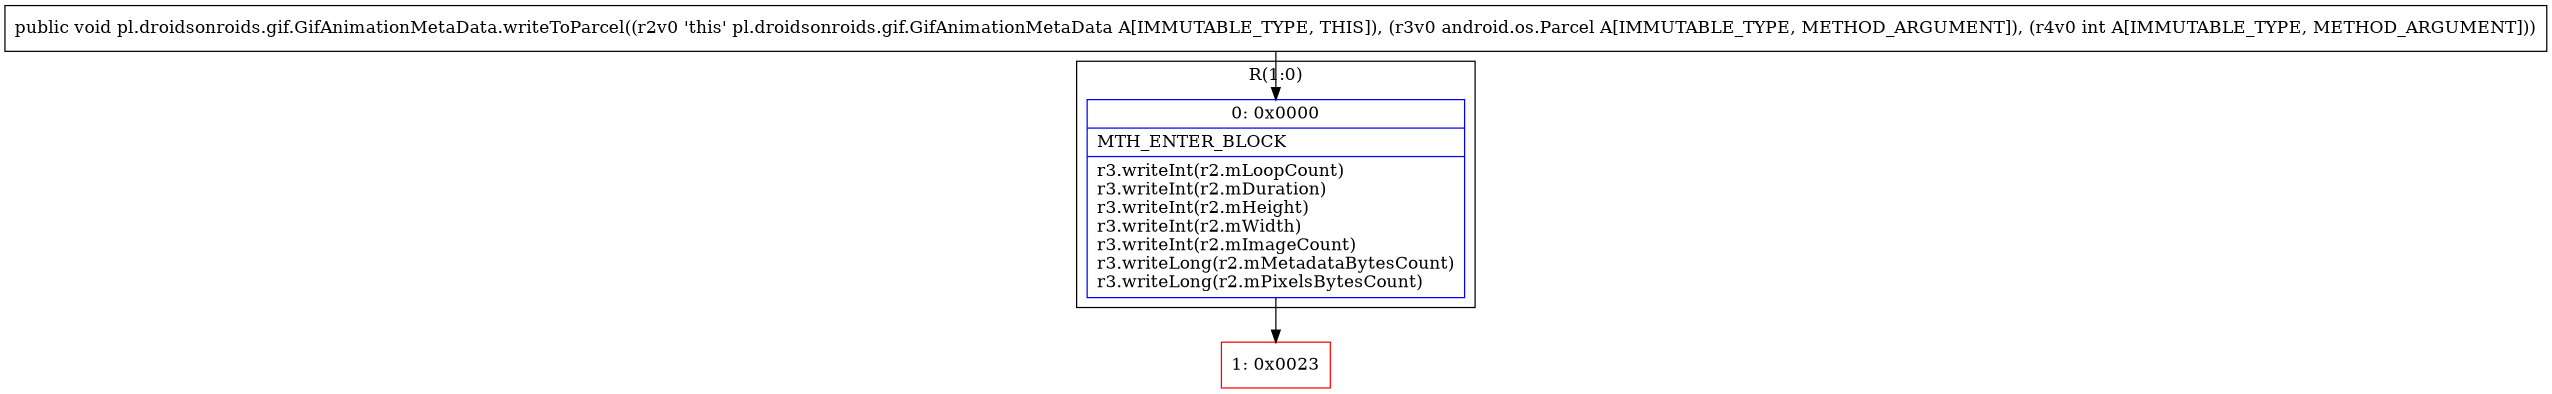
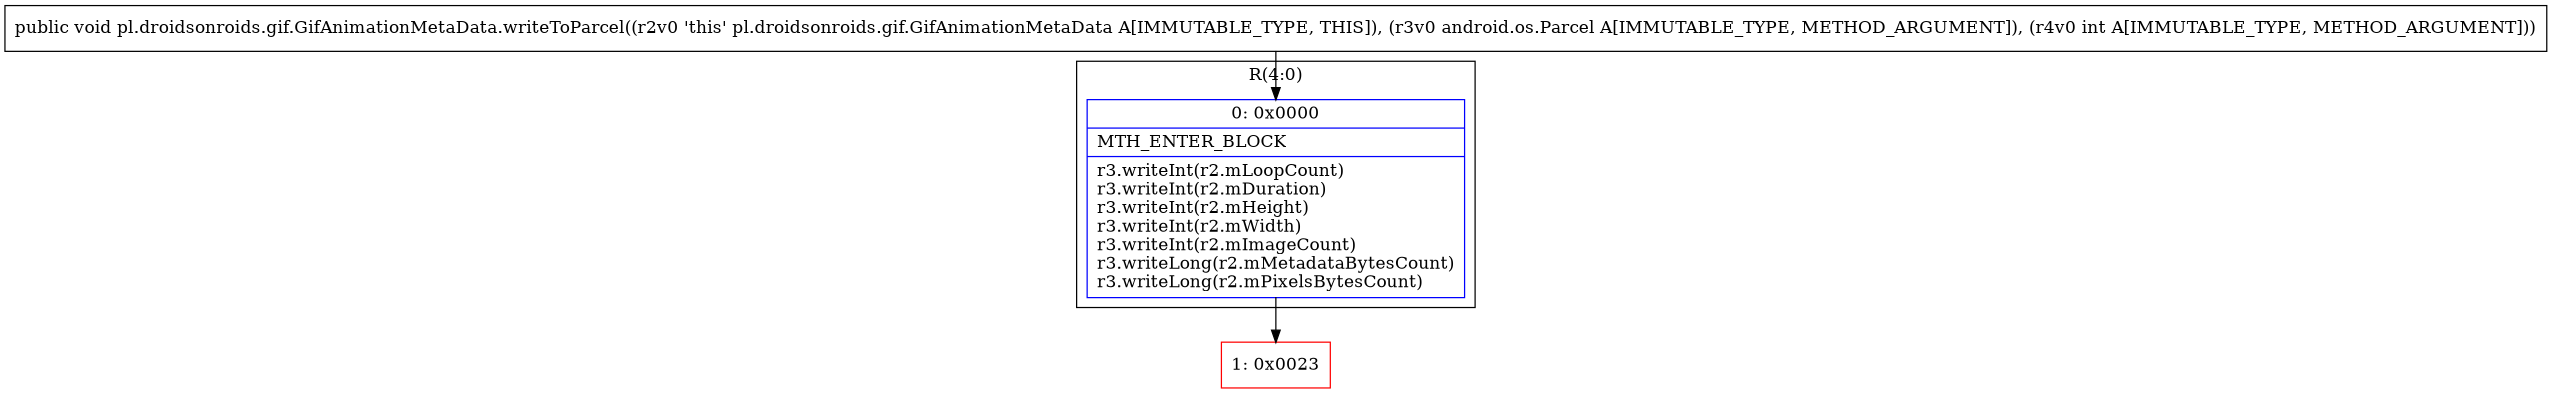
cluster "R(1:0)": label "R(1:0)" -> "R(4:0)"
